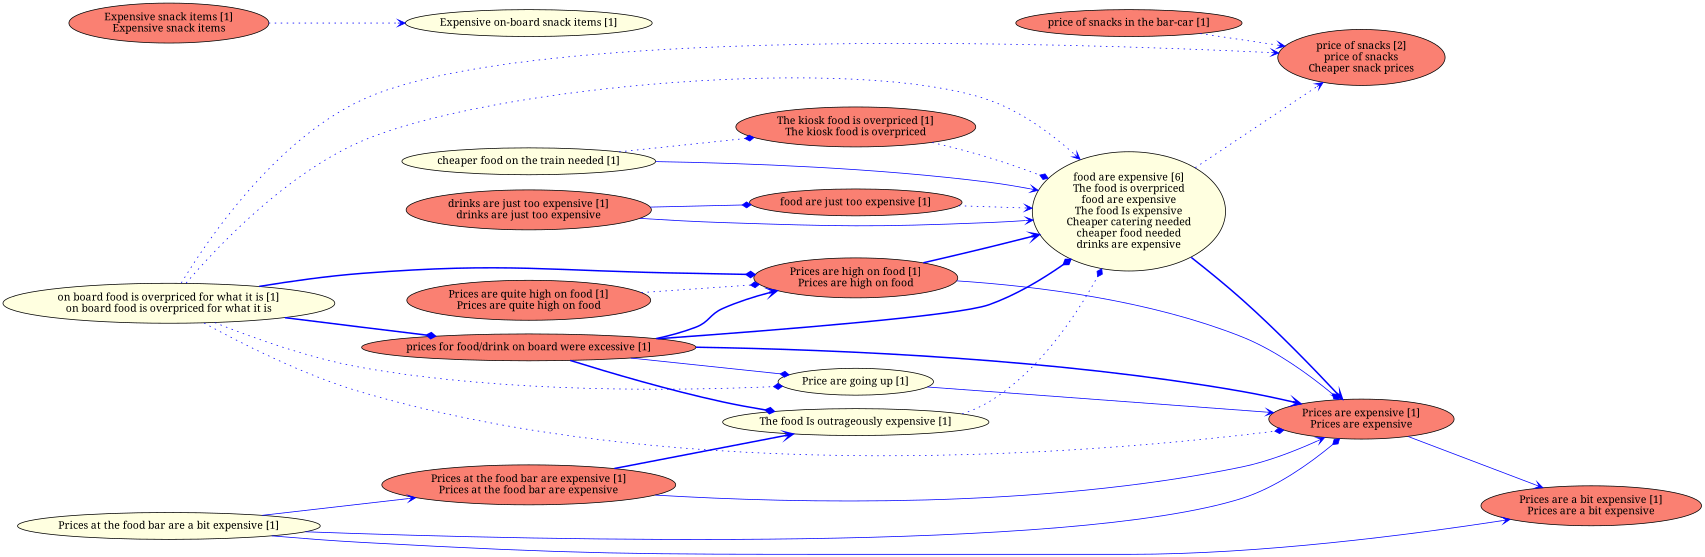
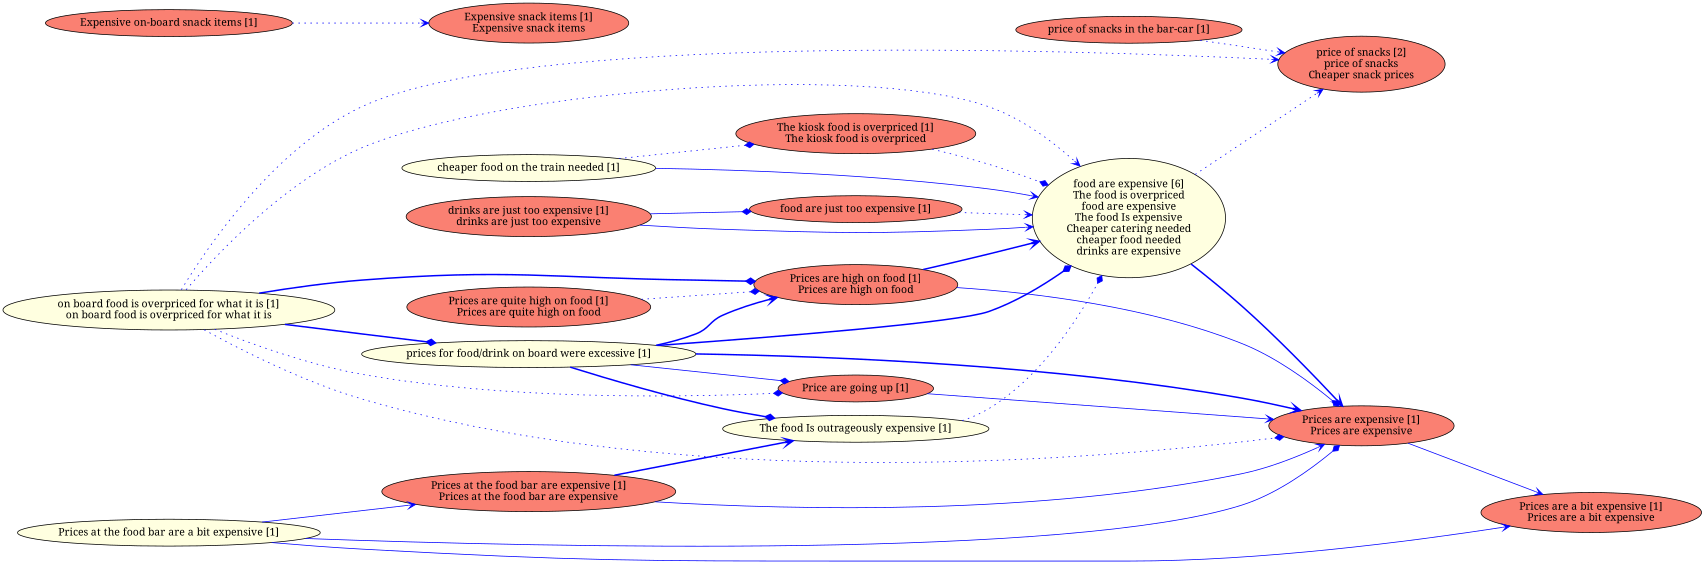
edge "Expensive snack items [1] Expensive snack items" -> "Expensive on-board snack items [1]": reversed
node "Expensive on-board snack items [1]": fillcolor lightyellow -> salmon
node "prices for food/drink on board were excessive [1]": fillcolor salmon -> lightyellow
node "Price are going up [1]": fillcolor lightyellow -> salmon
